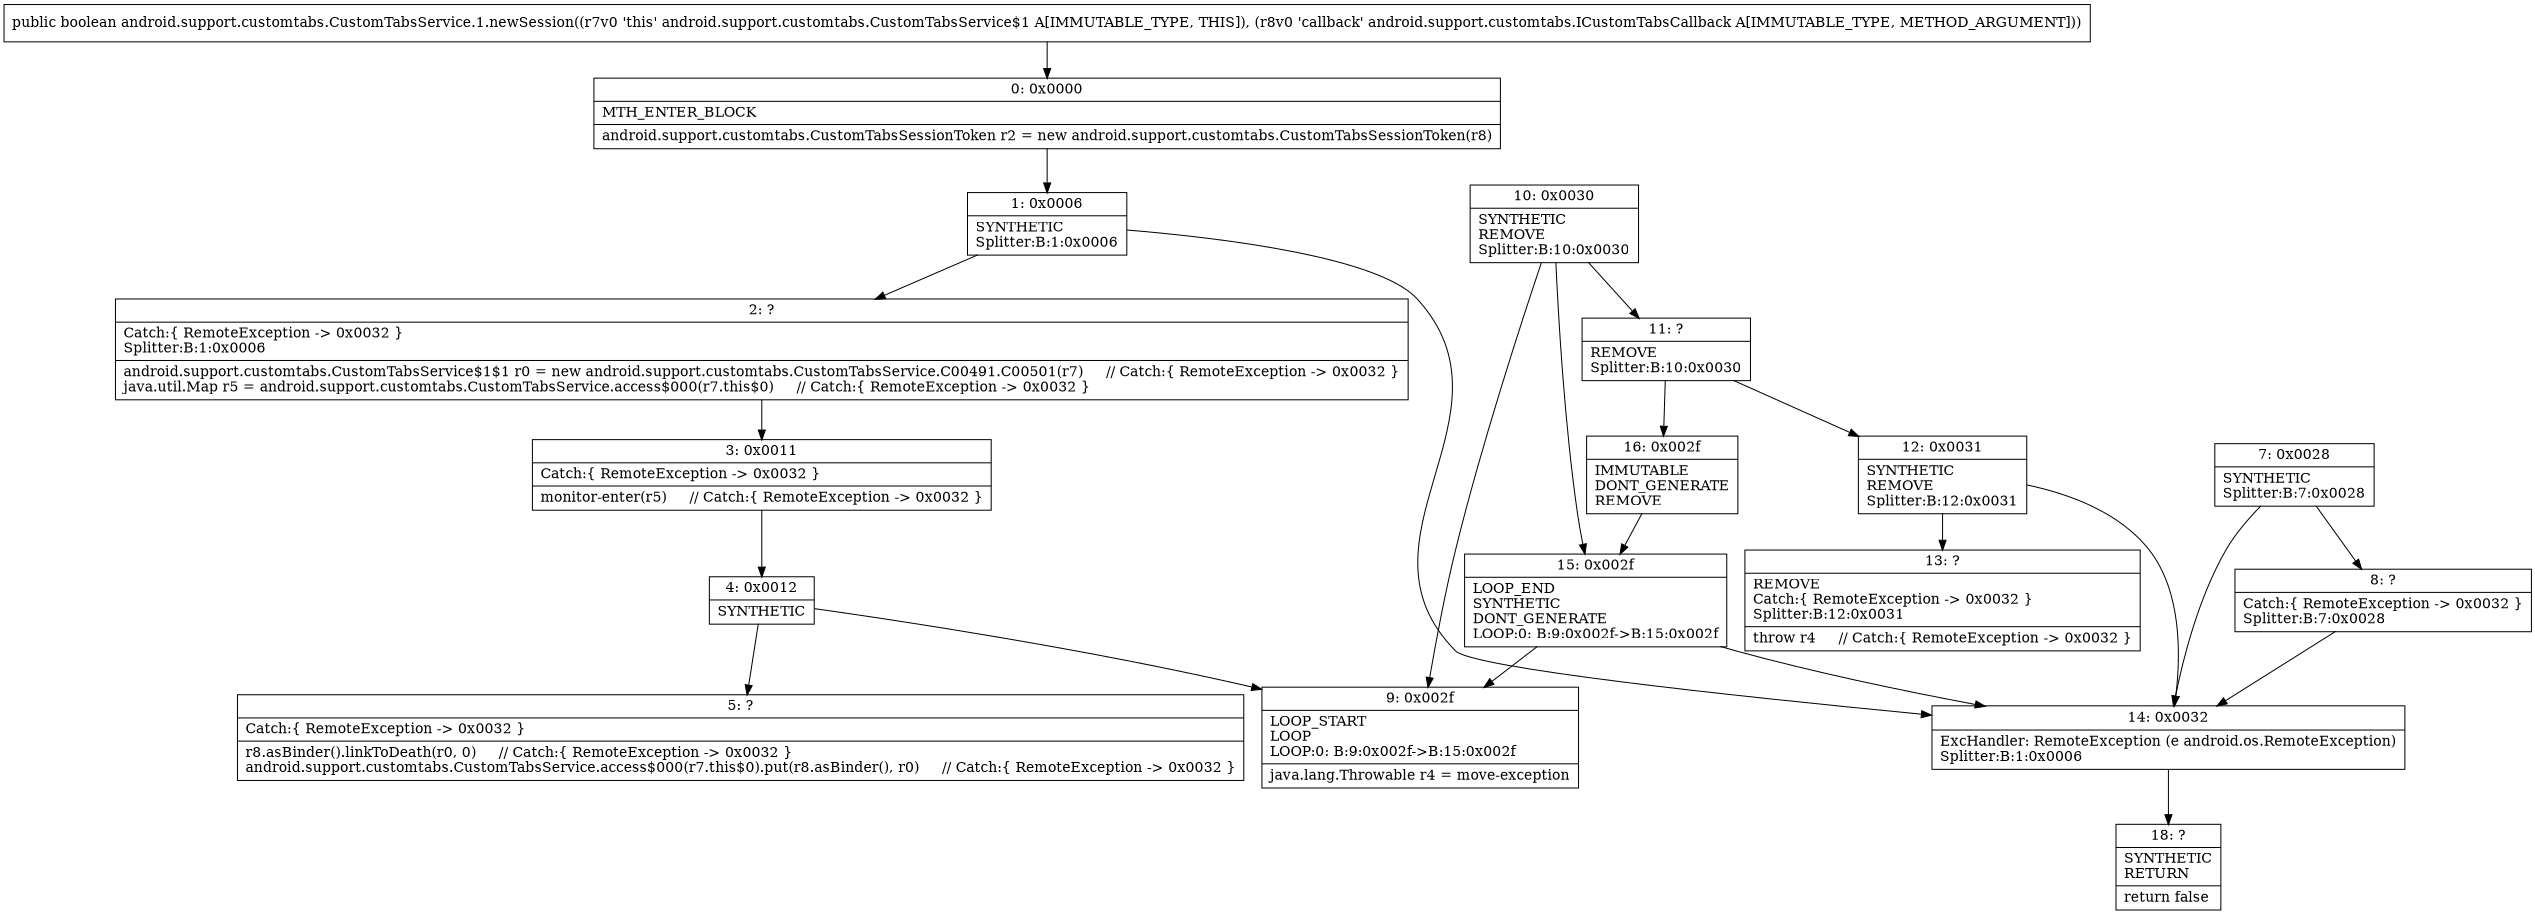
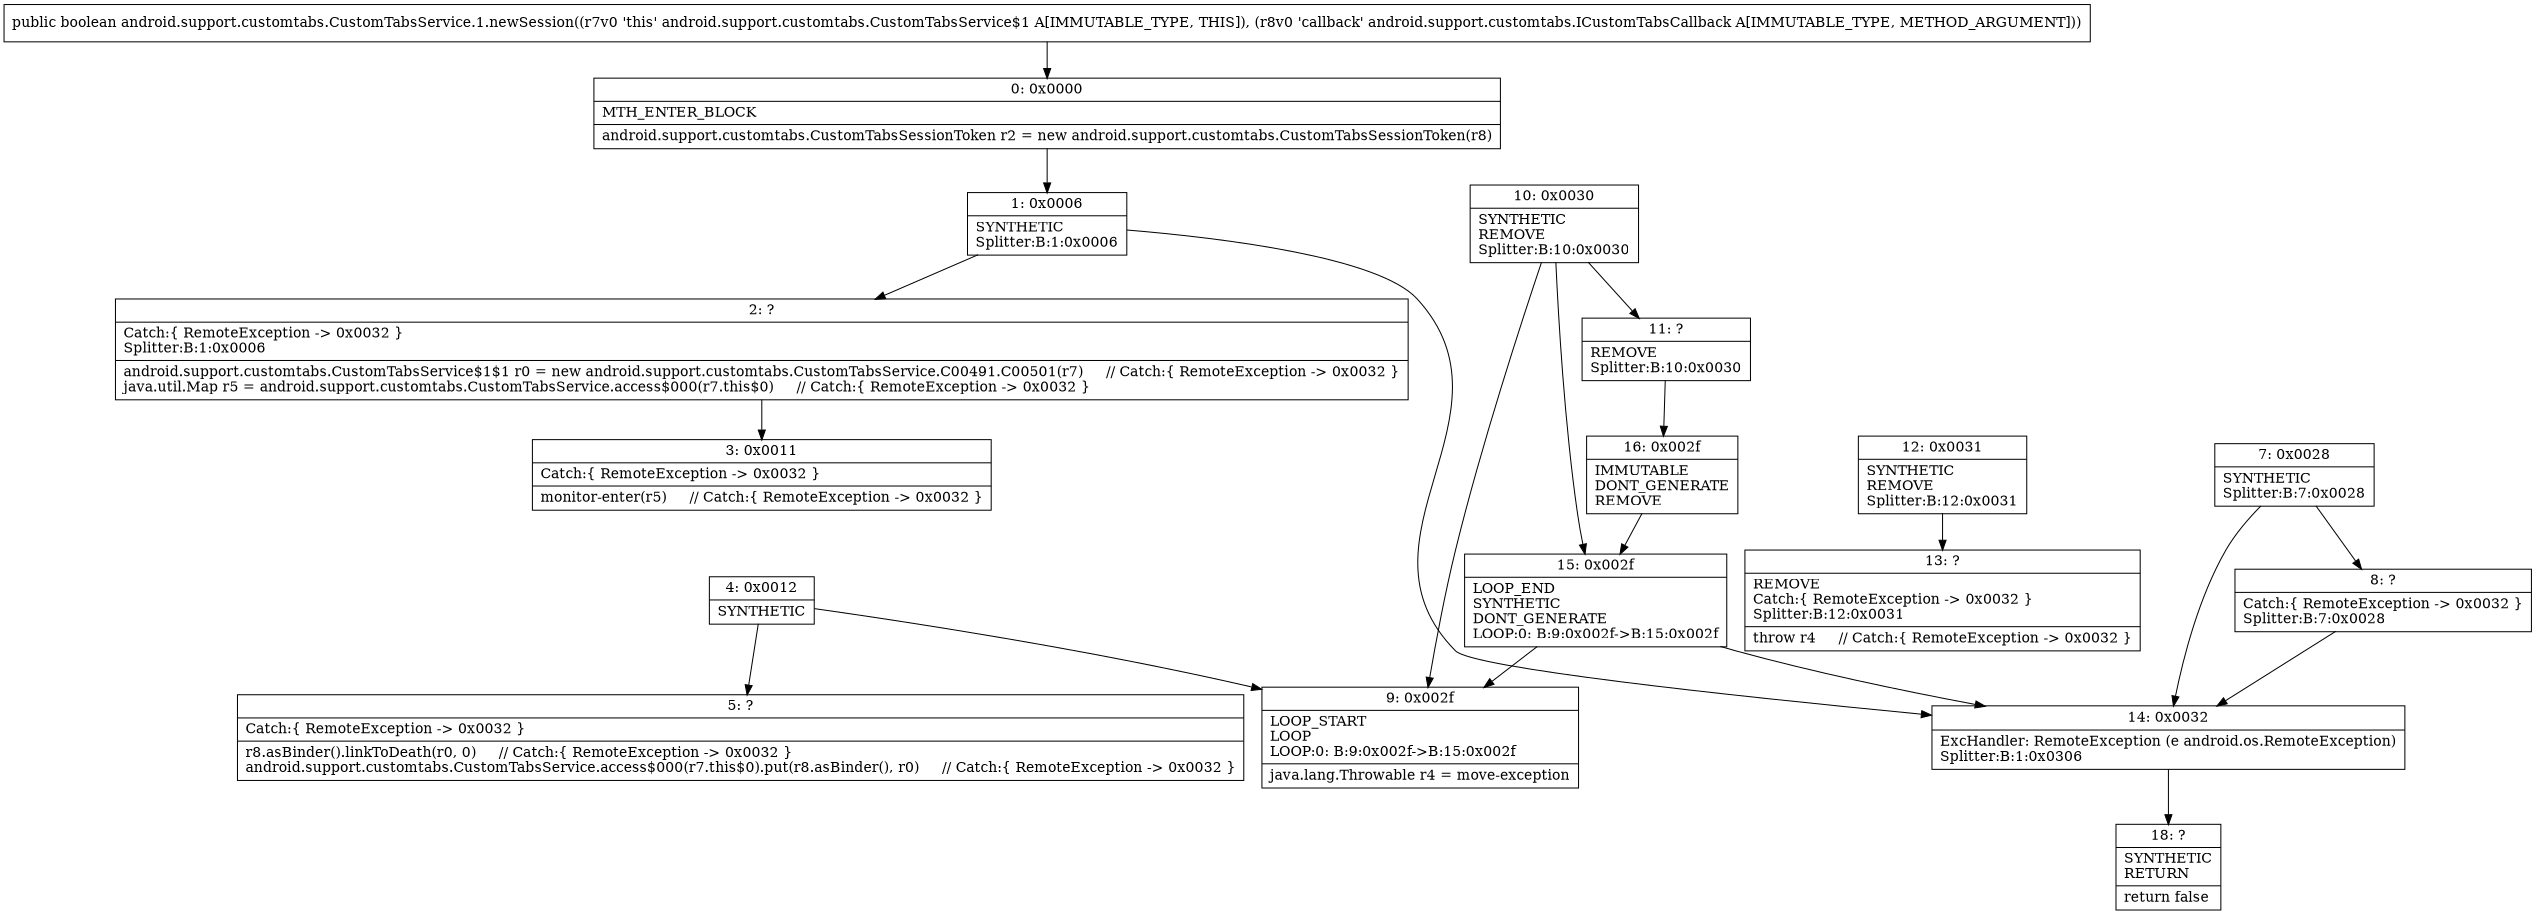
edge "11: ?" -> "12: 0x0031": removed
edge "3: 0x0011" -> "4: 0x0012": removed
edge "12: 0x0031" -> "14: 0x0032": removed
node "14: 0x0032": text "Splitter:B:1:0x0006" -> "Splitter:B:1:0x0306"
